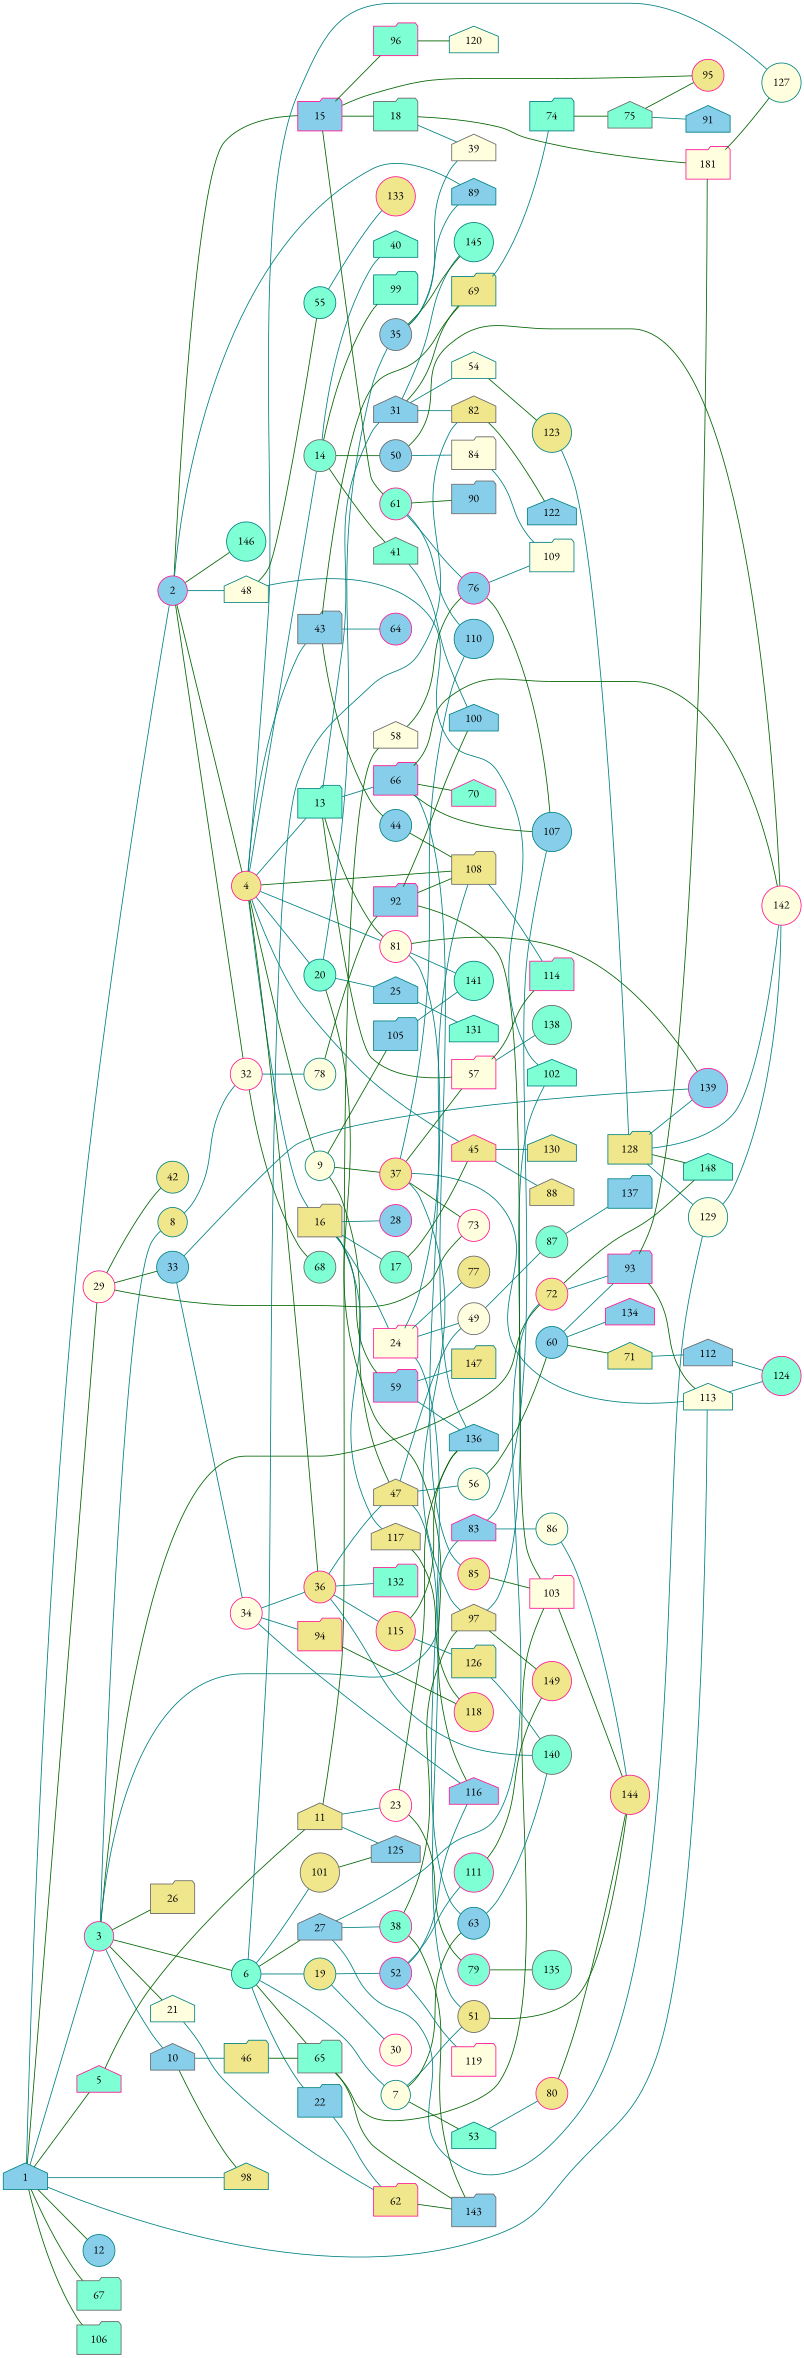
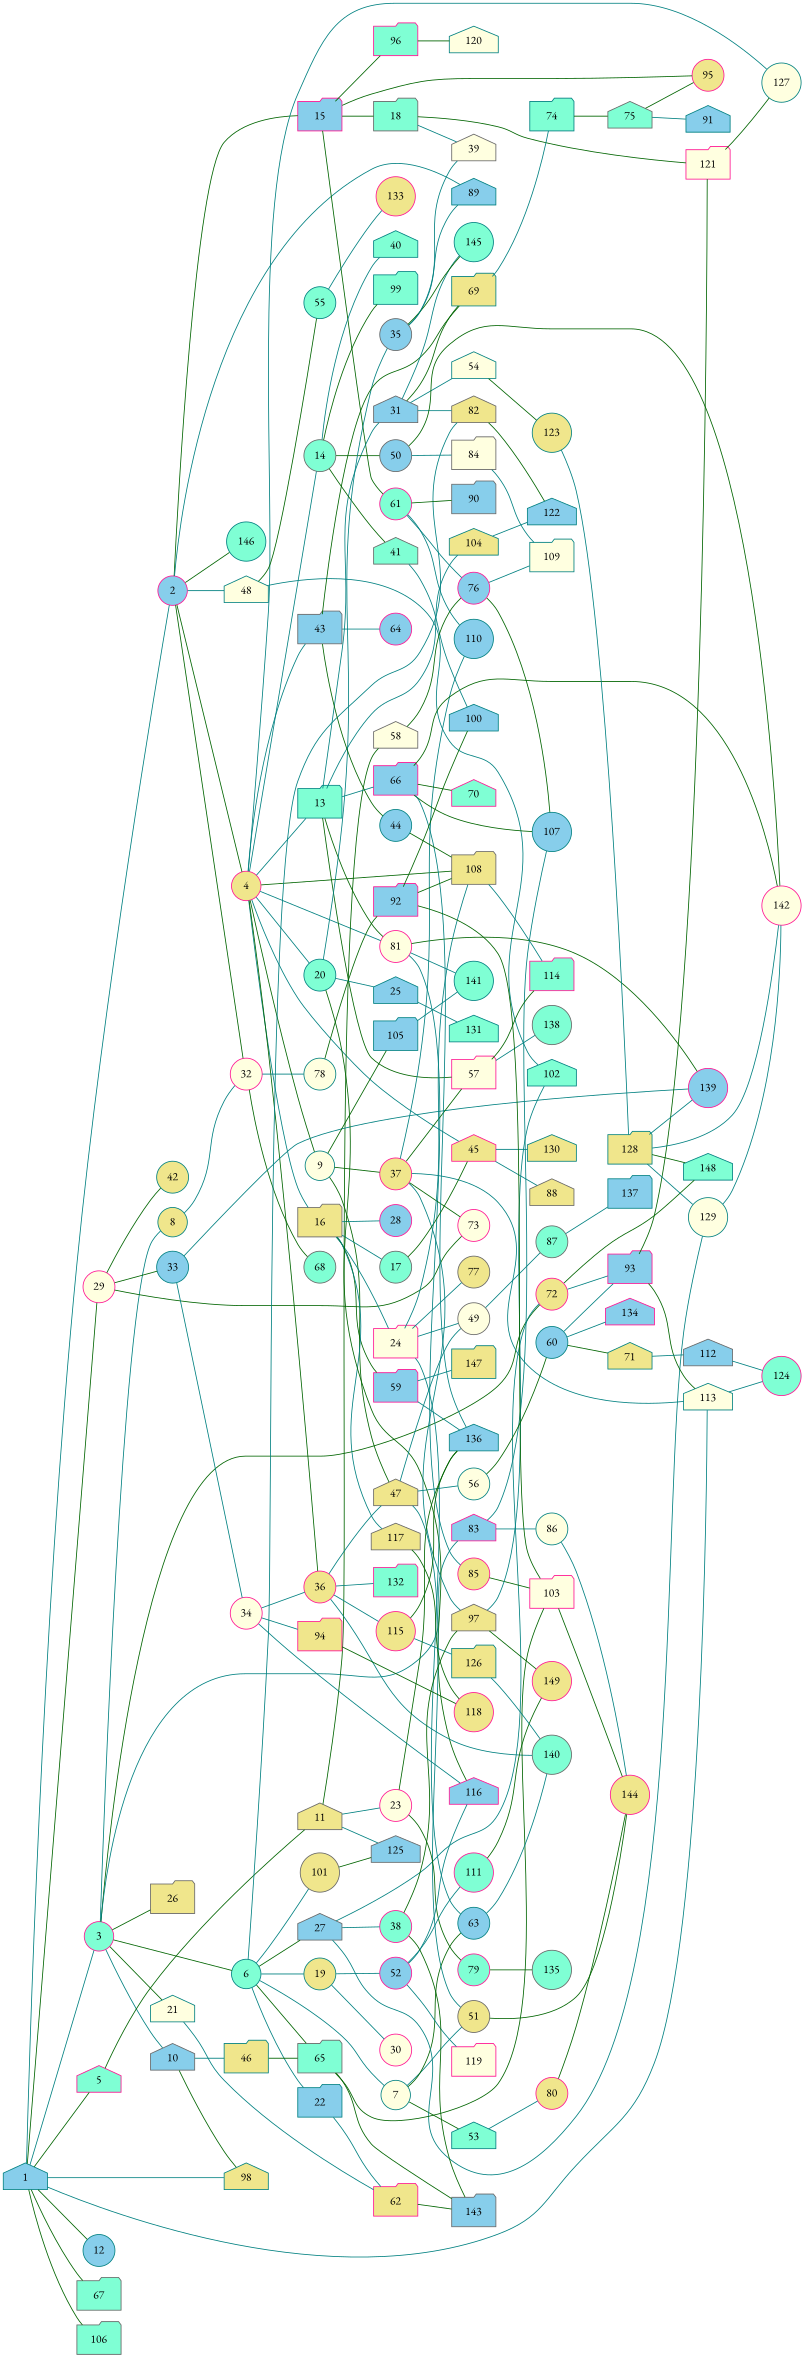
node "181": label "181" -> "121"
node "104": added
